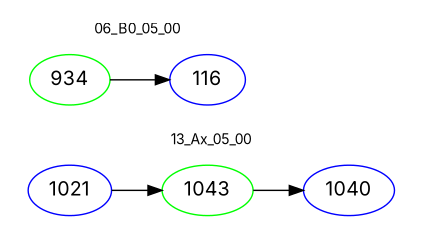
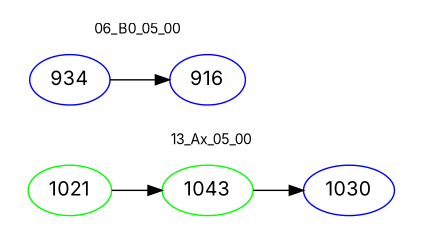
node "934": color green -> blue
node "116": label "116" -> "916"
node "1021": color blue -> green
node "1040": label "1040" -> "1030"
